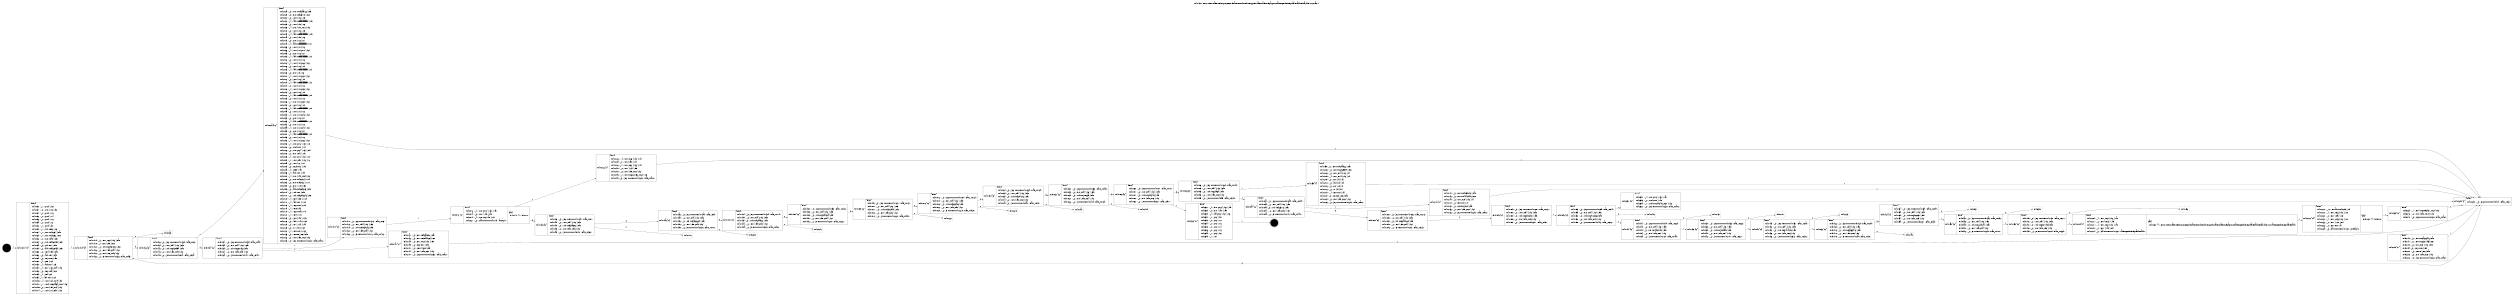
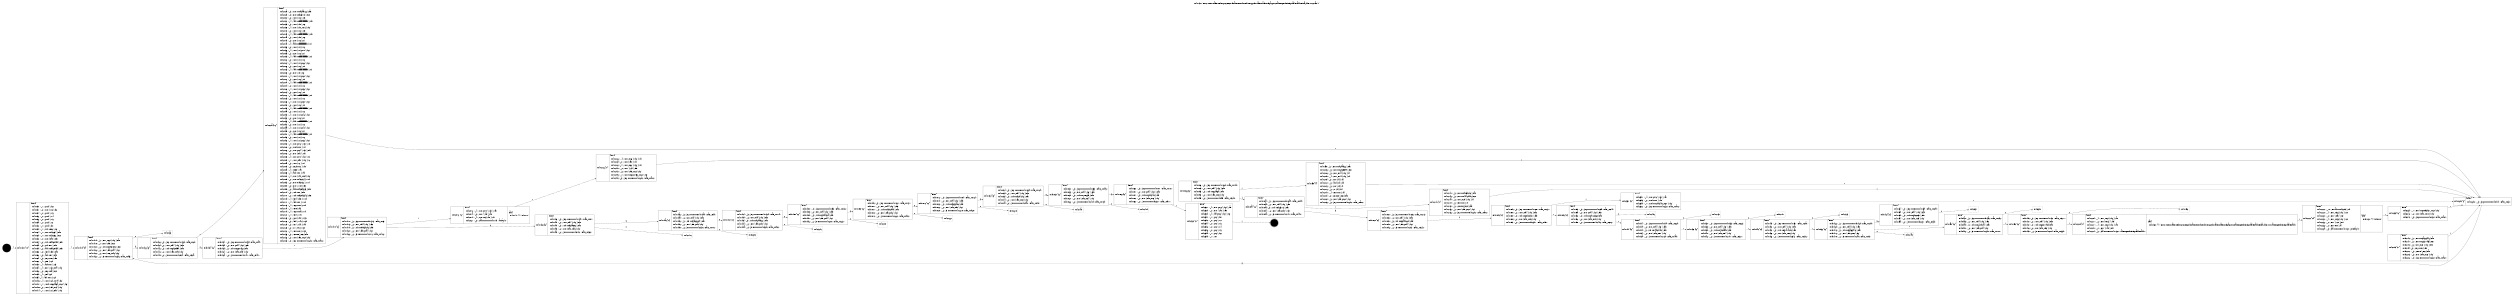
edge "0x401e6c [28]" -> "0x401e88 [28]": removed, label "5"
edge "0x401ef8 [28]" -> "0x4025b1 [22]": now "0x401edc [28]" -> "0x4025b1 [22]"
edge "0x401f84 [28]" -> "0x401fa0 [28]": now "0x401f68 [28]" -> "0x401fa0 [28]"
edge "0x402176 [16]" -> "0x401d8c [28]": now "0x401d70 [28]" -> "0x401d8c [28]"
node "0x4022e1": added
node "0x4021a1 [27]": removed
